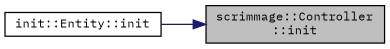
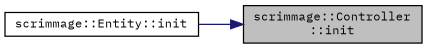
node "init::Entity::init": label "init::Entity::init" -> "scrimmage::Entity::init"
